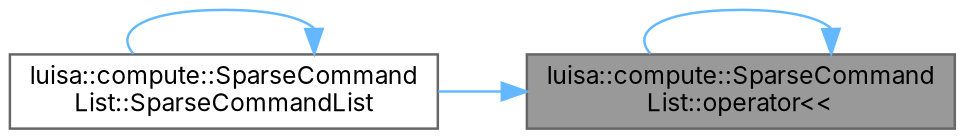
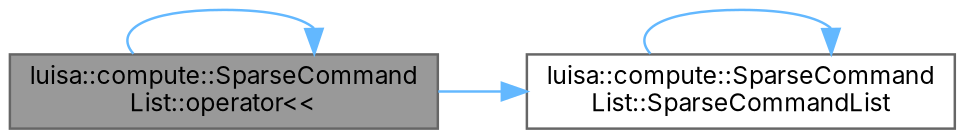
edge "luisa::compute::SparseCommand List::SparseCommandList" -> "luisa::compute::SparseCommand List::operator<<": reversed
